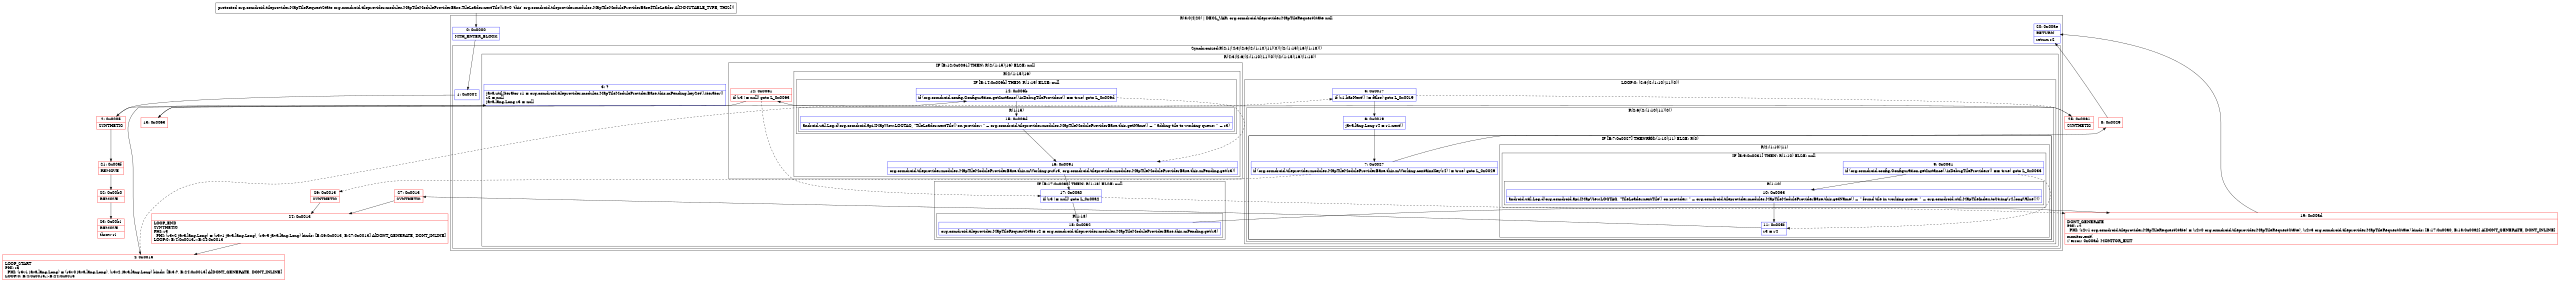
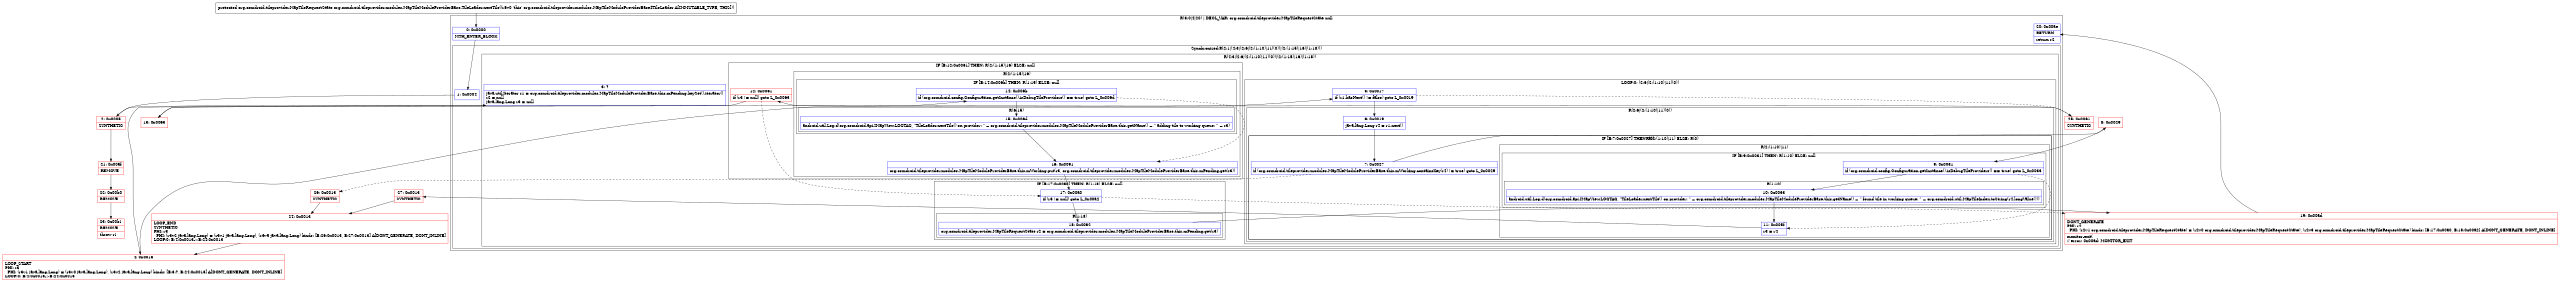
edge "8: 0x0029" -> "20: 0x00ae": now "8: 0x0029" -> "9: 0x0031"
cluster "R(1:15)": label "R(1:15)" -> "R(6:15)"
edge "4: 0x0013" -> "5: 0x0017": style dashed -> solid
